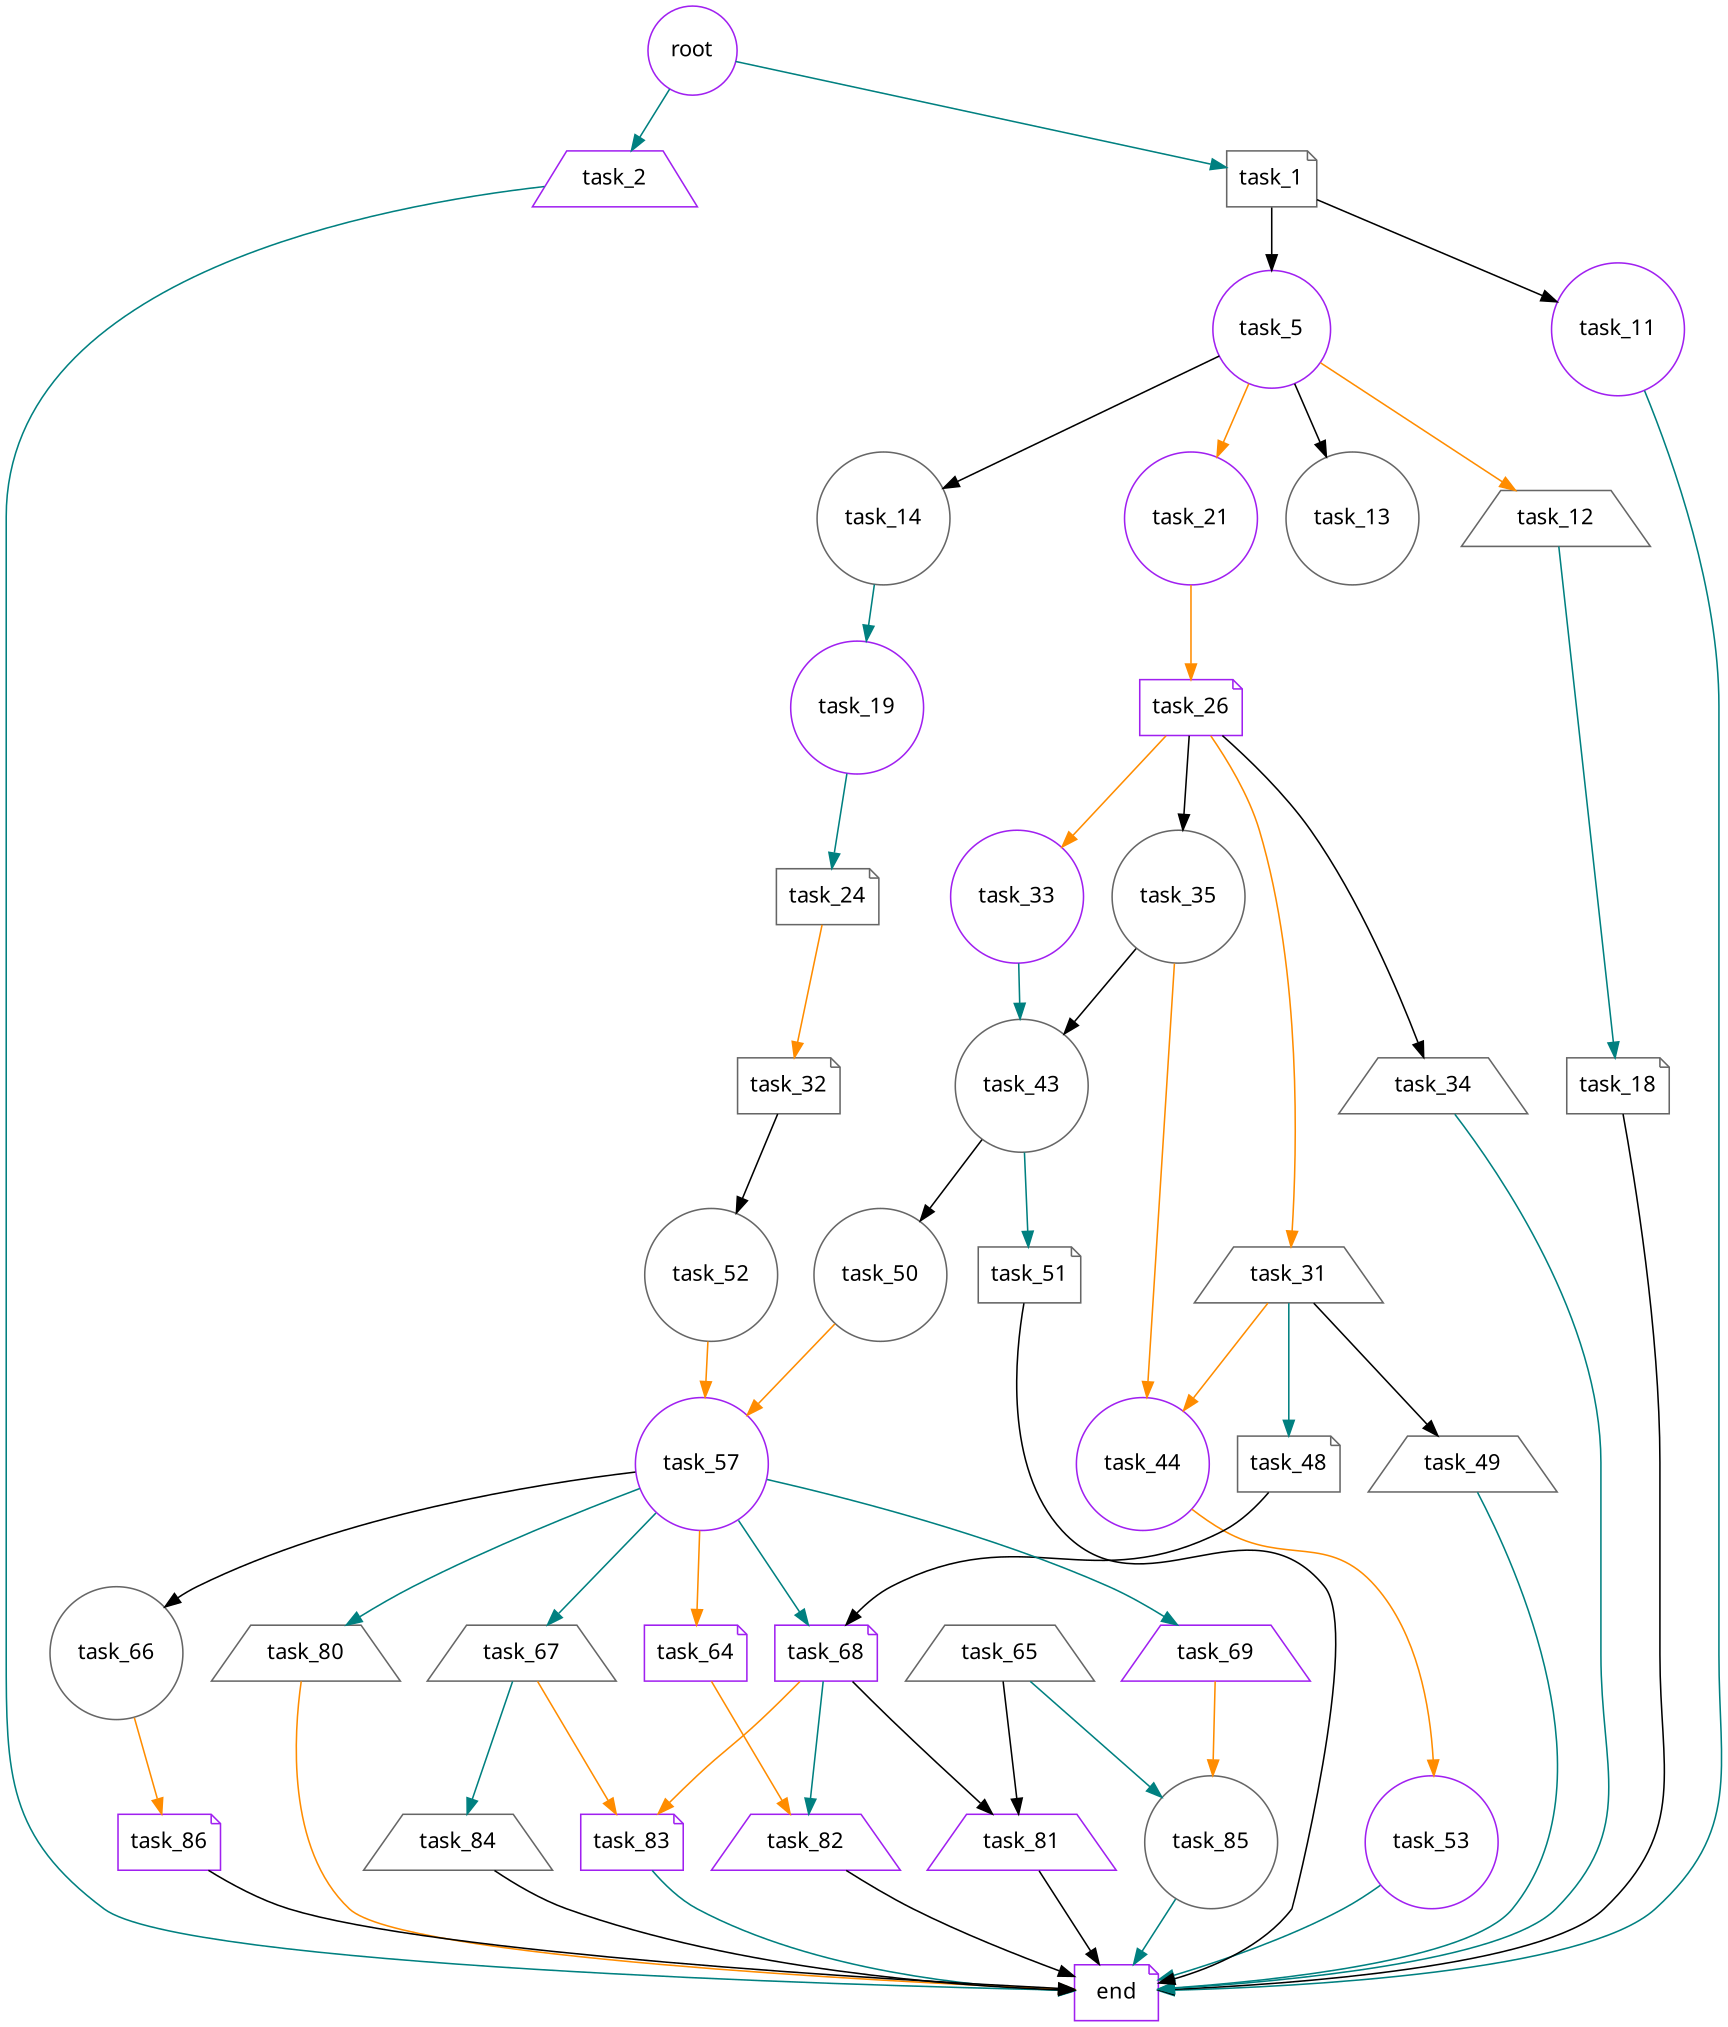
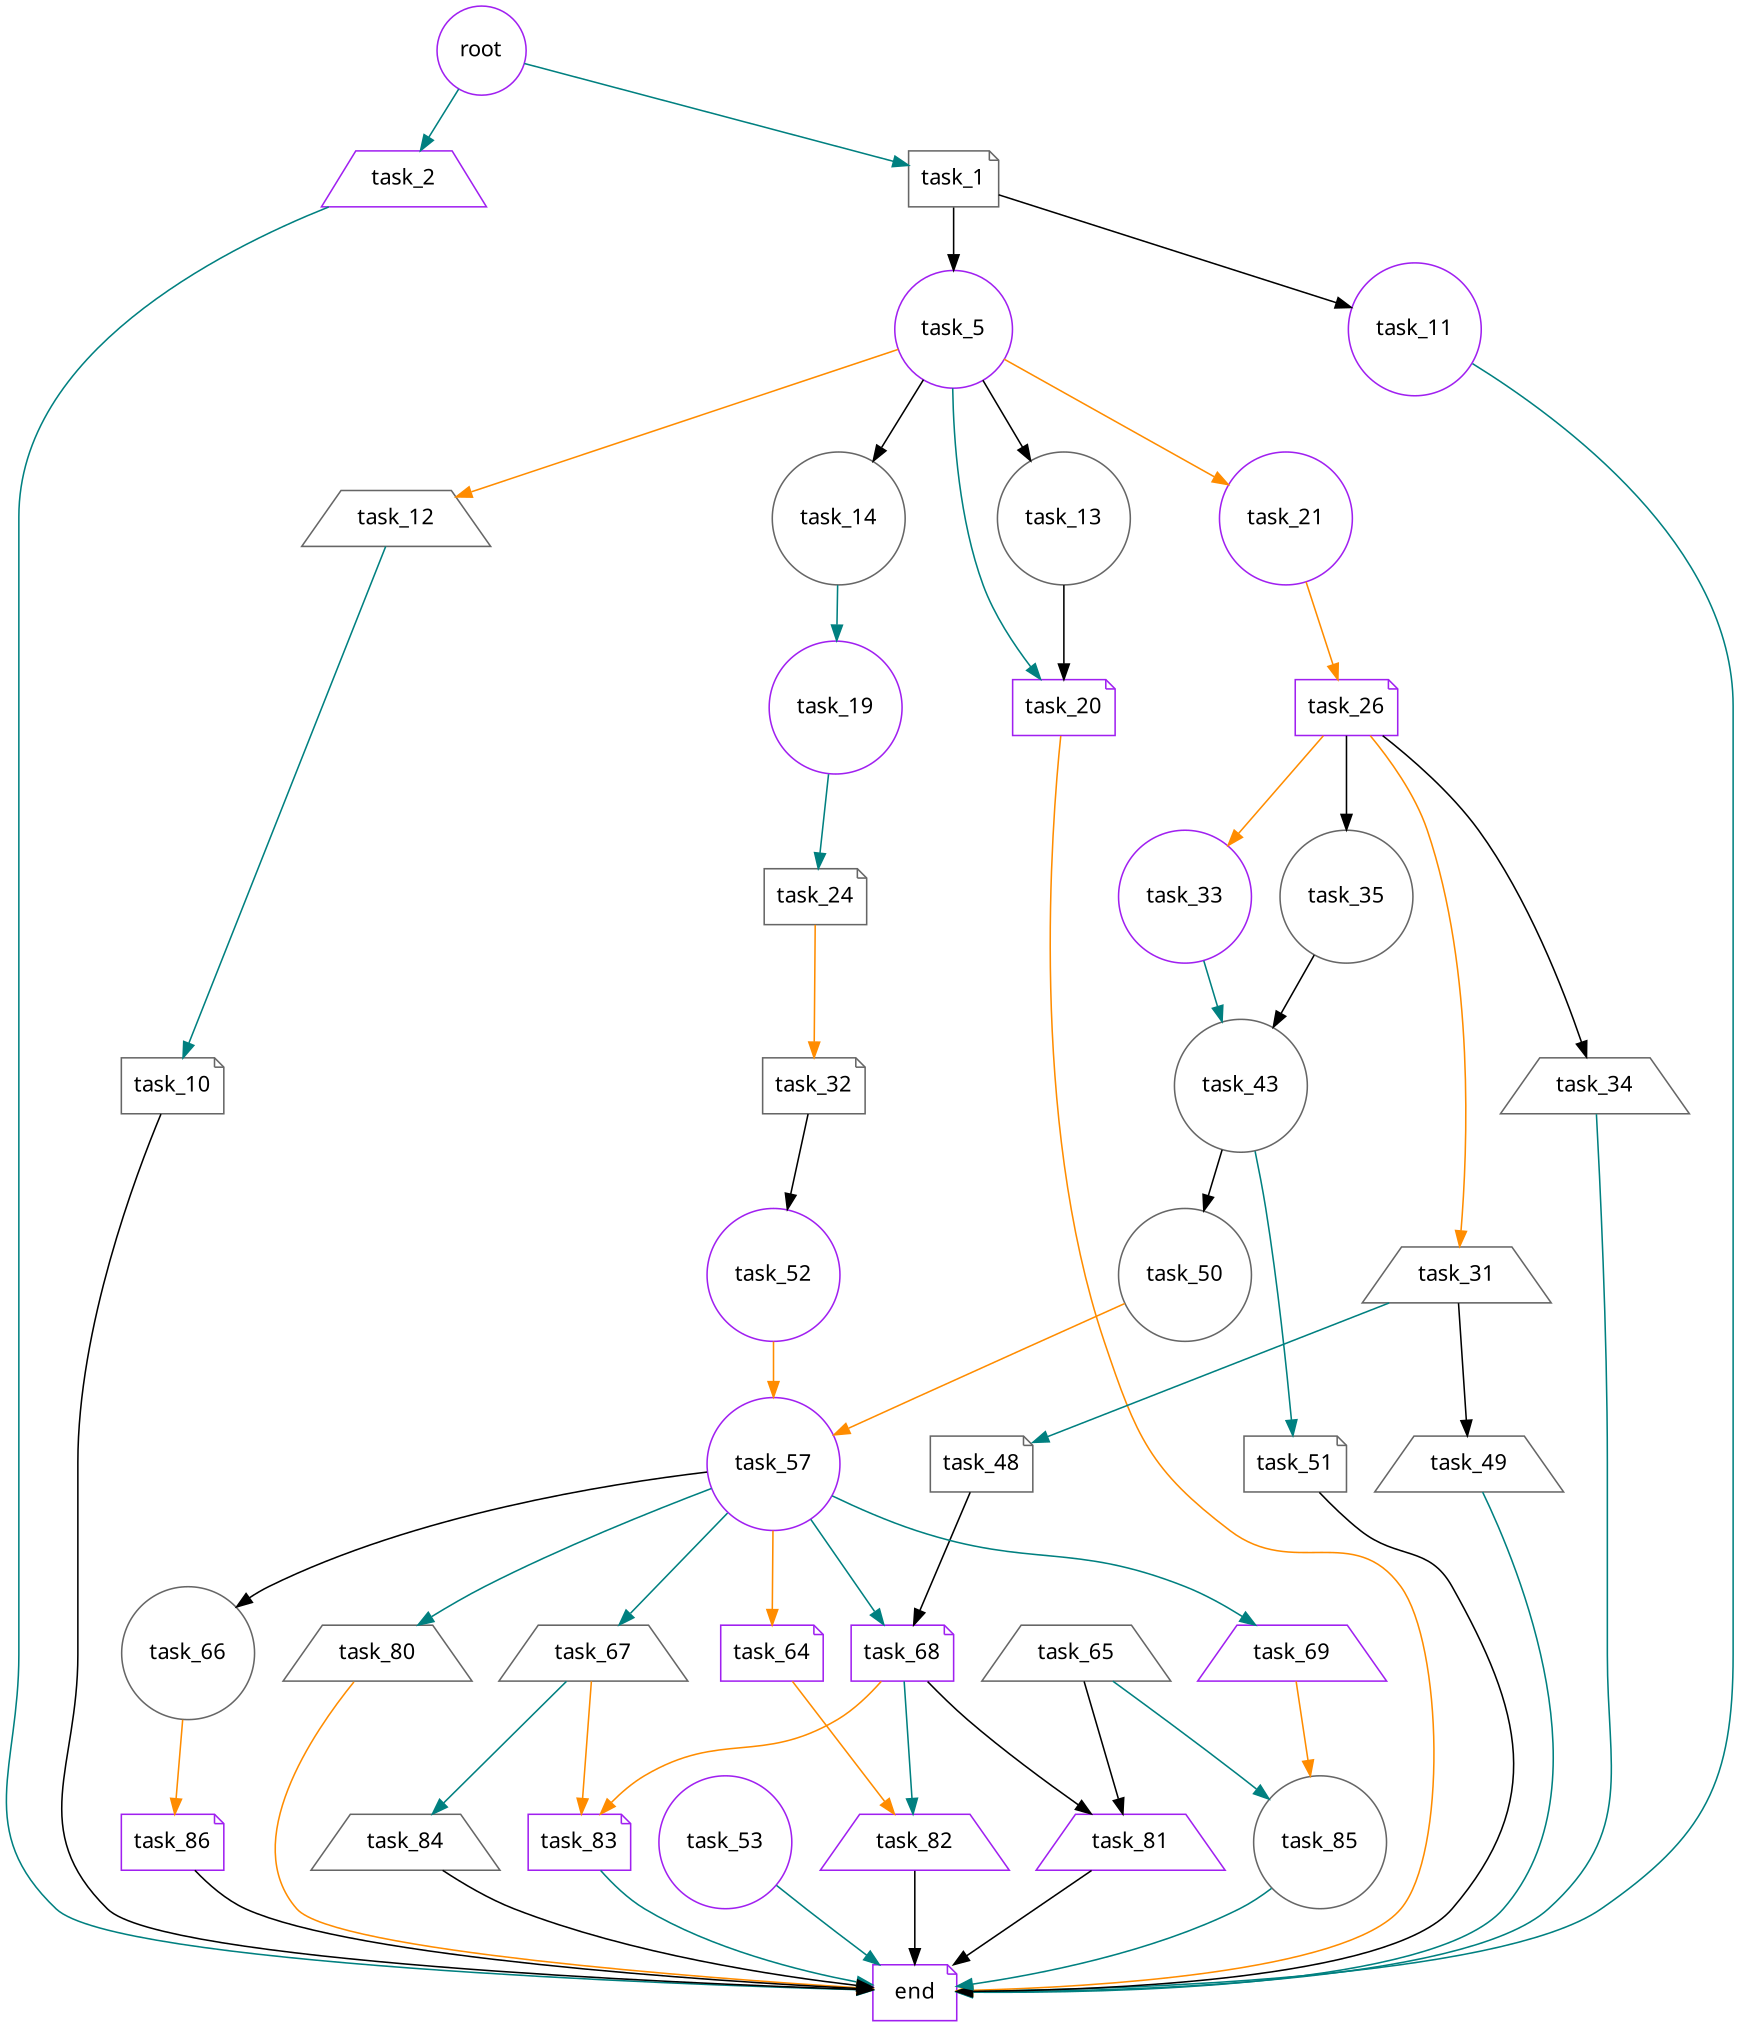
node "task_20": added
node "task_18": label "task_18" -> "task_10"
node "task_52": color gray40 -> purple
node "task_44": removed
